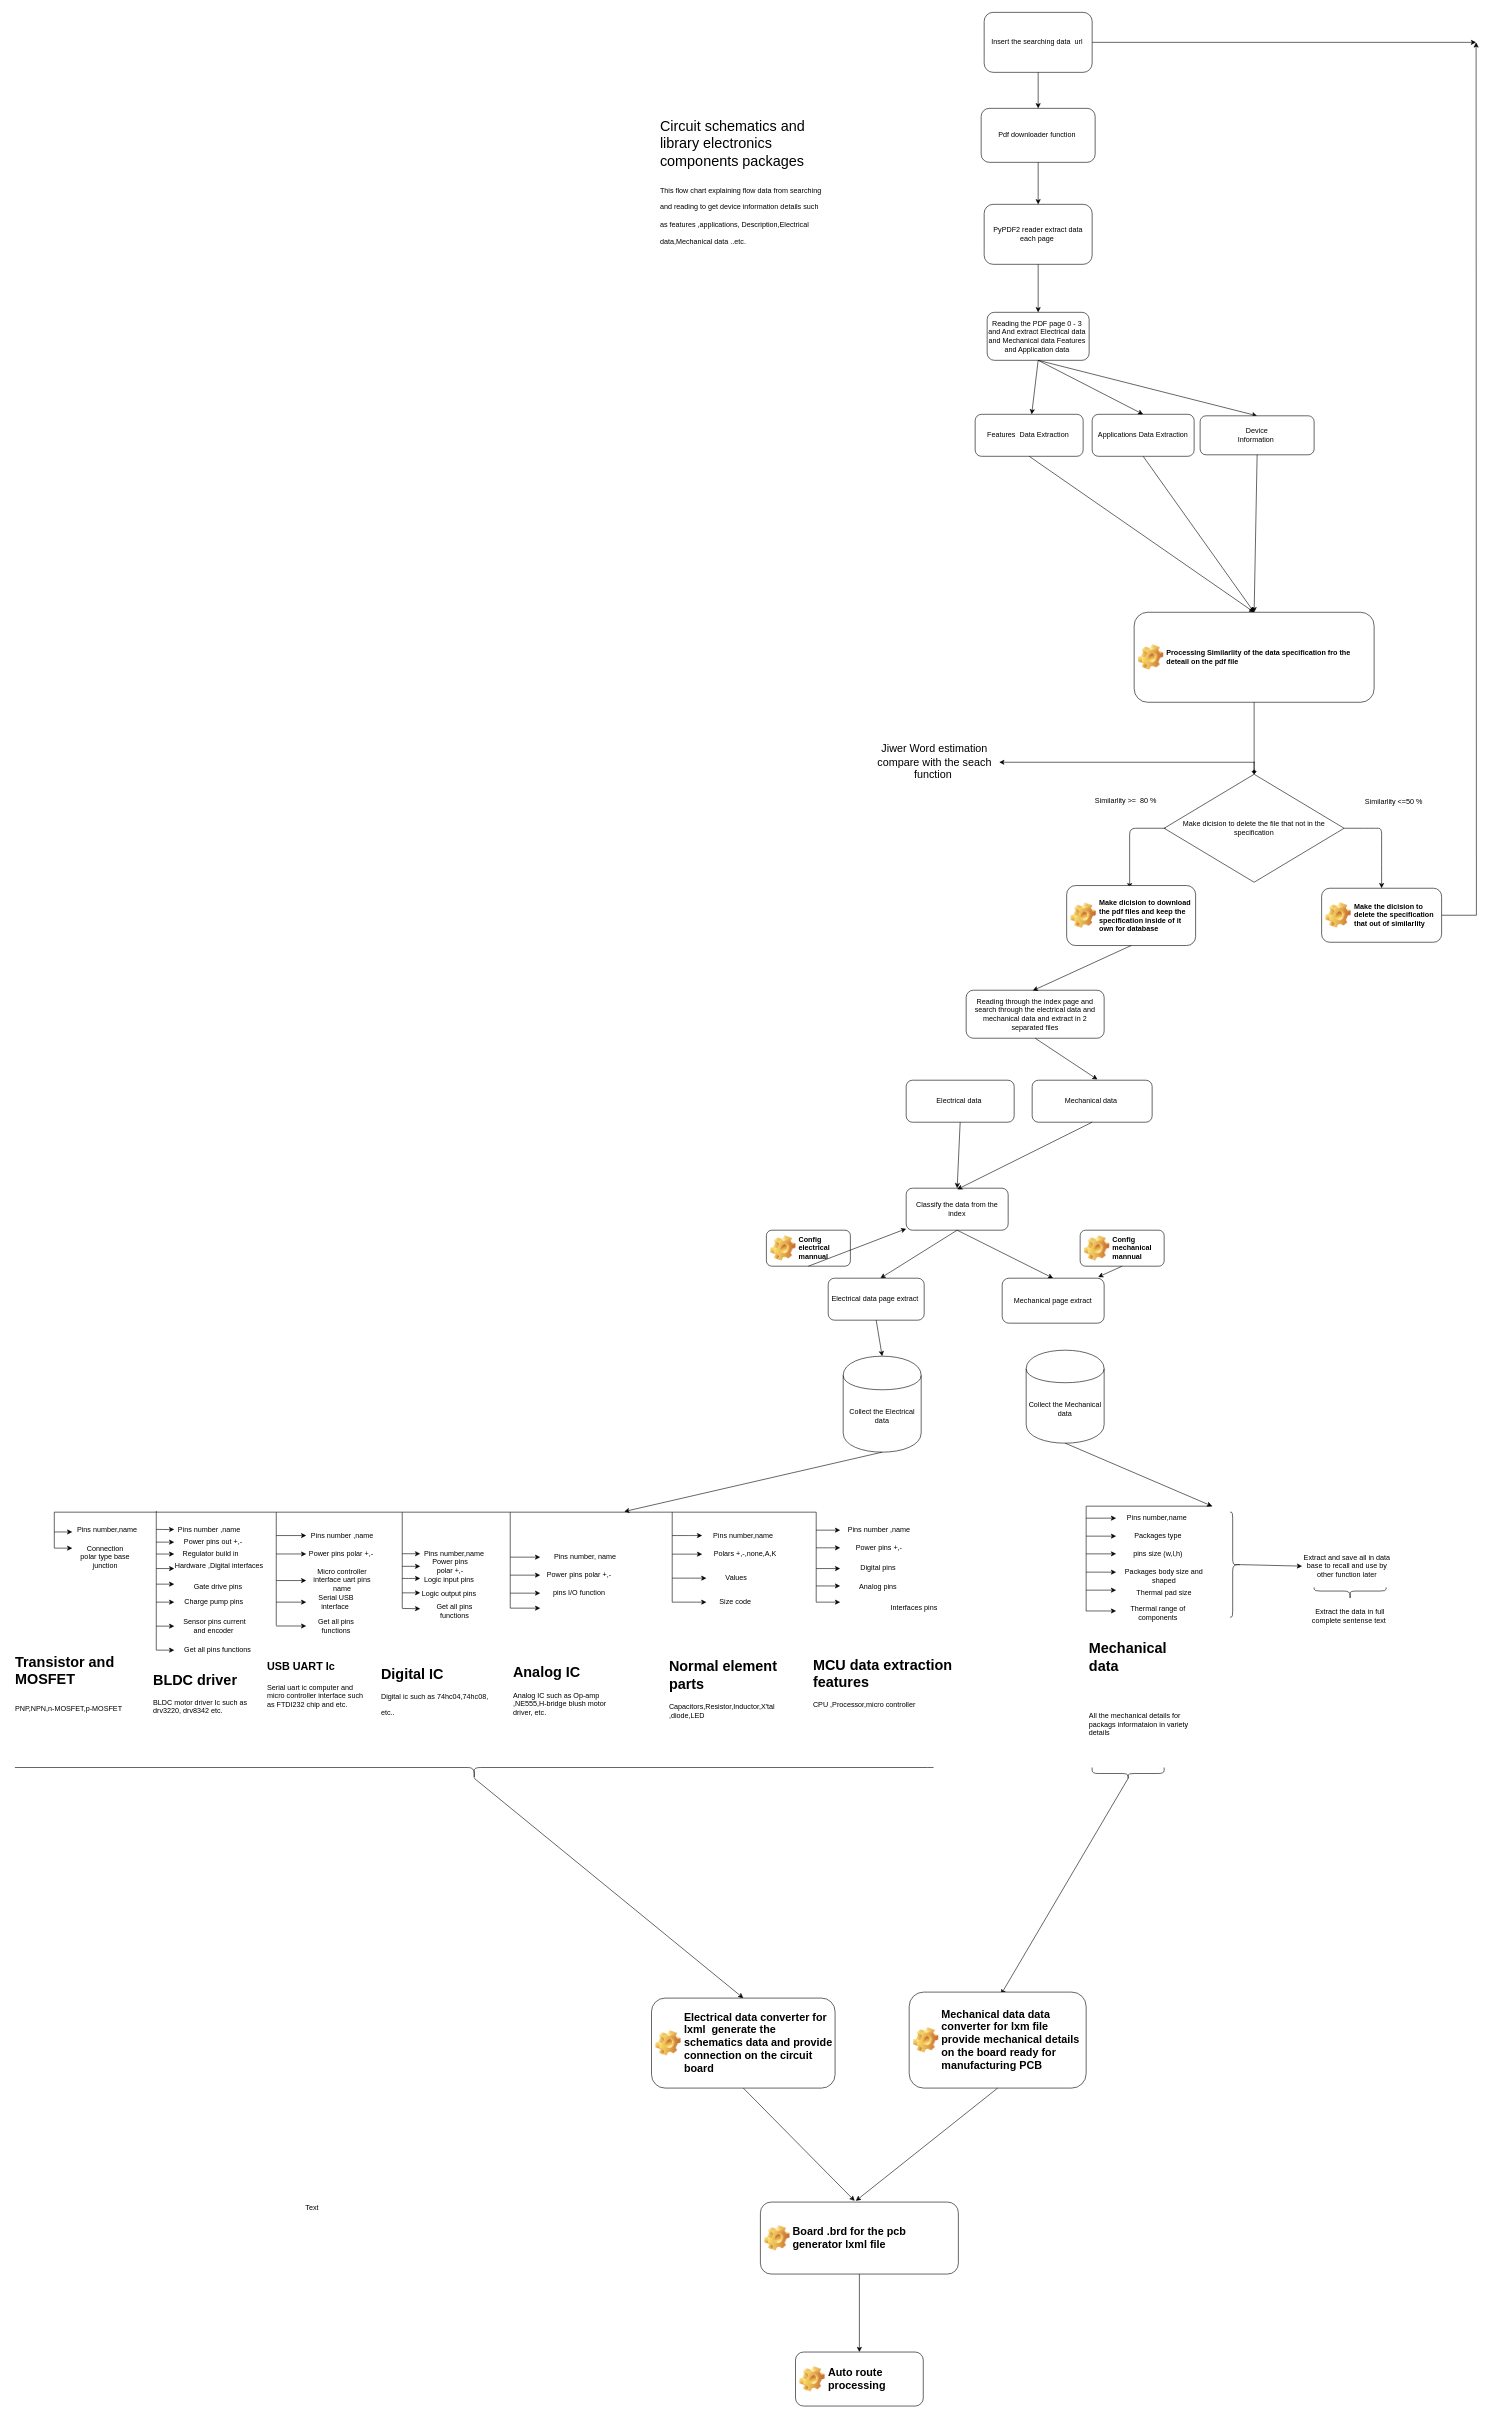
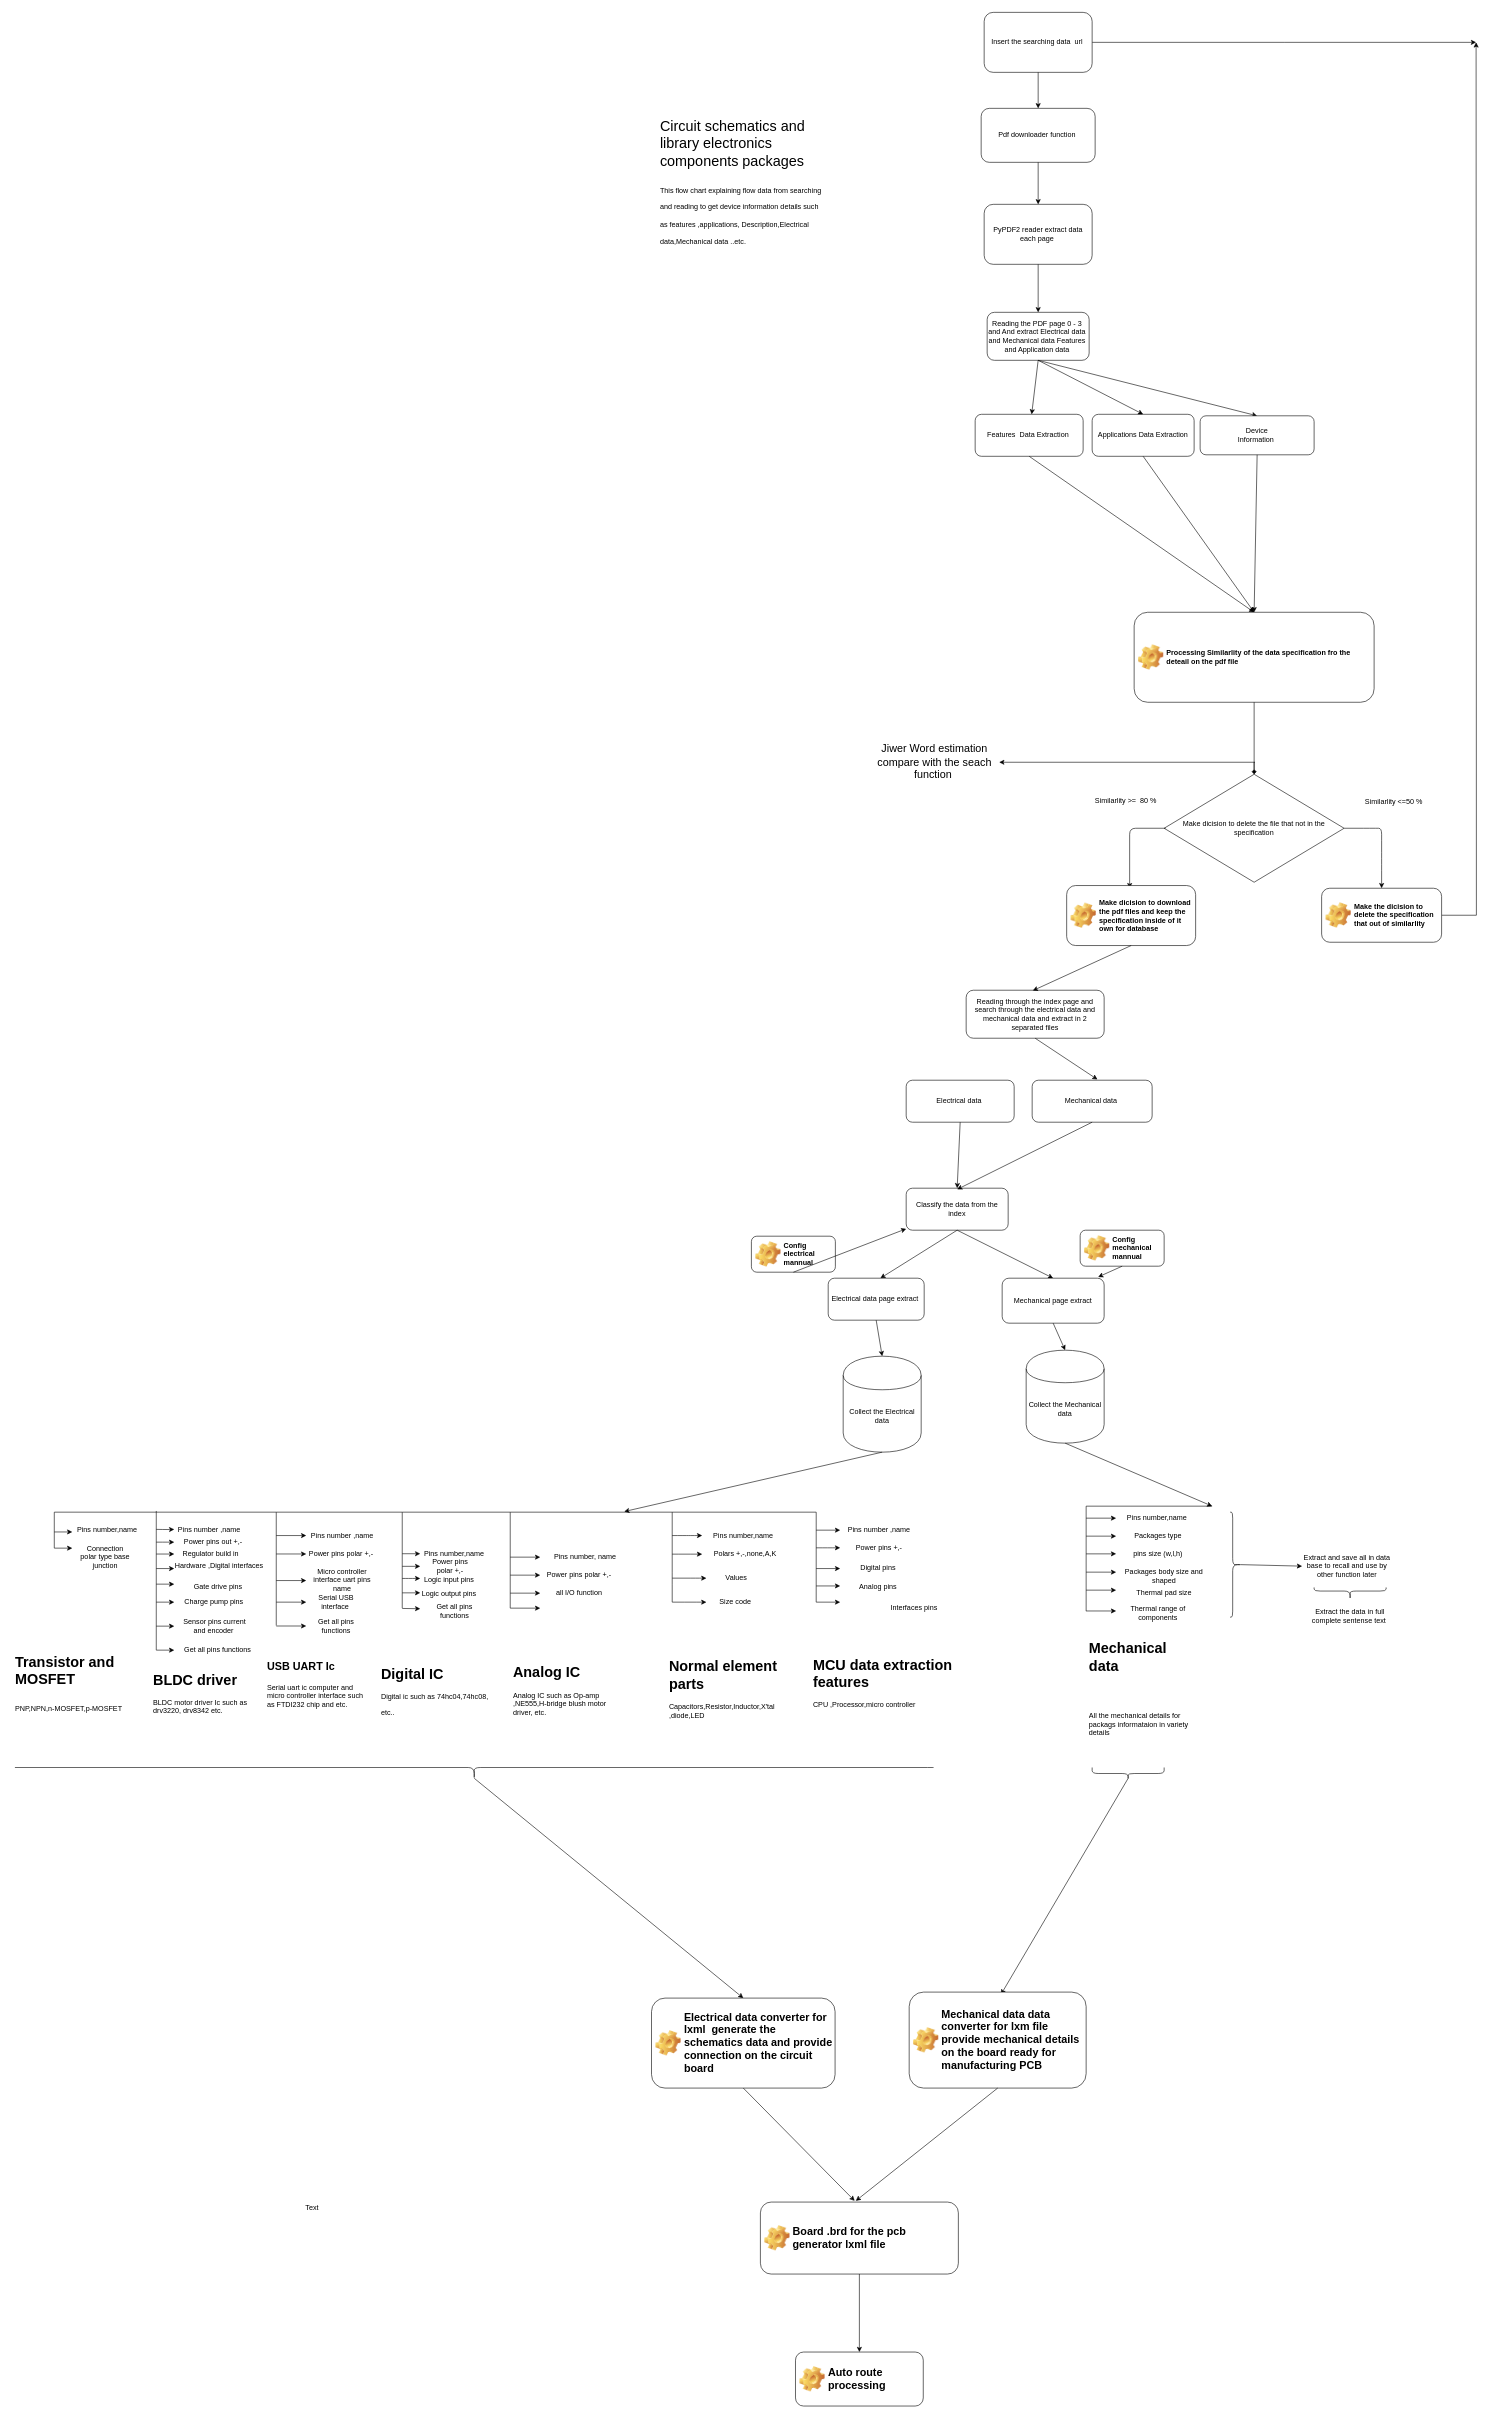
node "Config electrical mannual": moved (809, 1248) -> (794, 1254)
edge "Mechanical page extract" -> "Collect the Mechanical data": added
node "pins I/O function": label "pins I/O function" -> "all I/O function"
